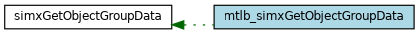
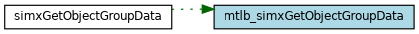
edge "mtlb_simxGetObjectGroupData" -> "simxGetObjectGroupData": reversed
